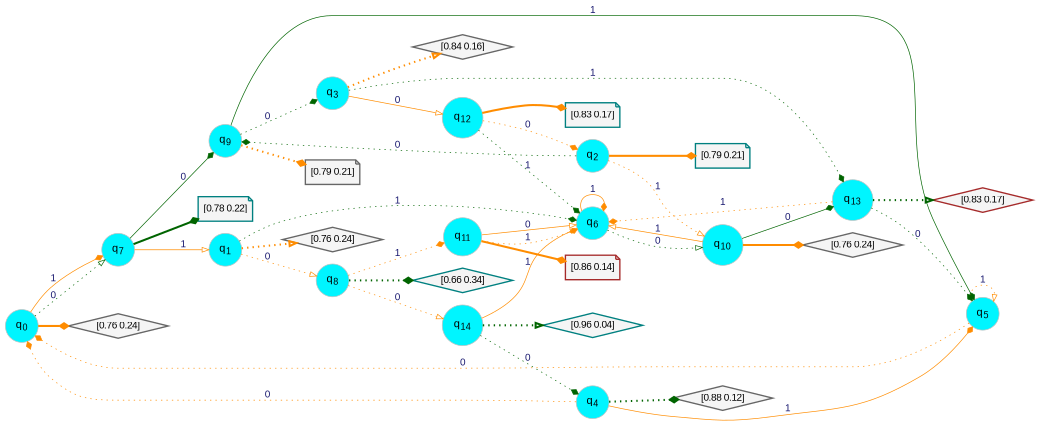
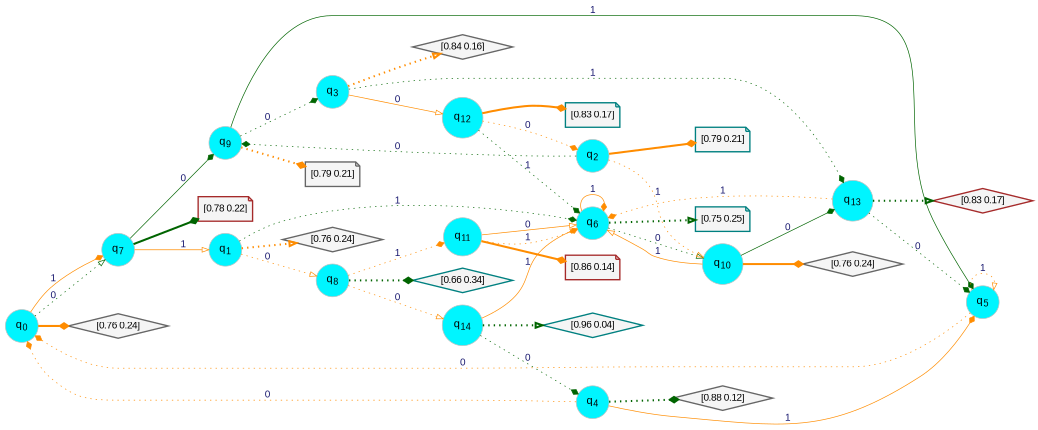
node "[0.78 0.22]": color teal -> brown
node "[0.75 0.25]": added
